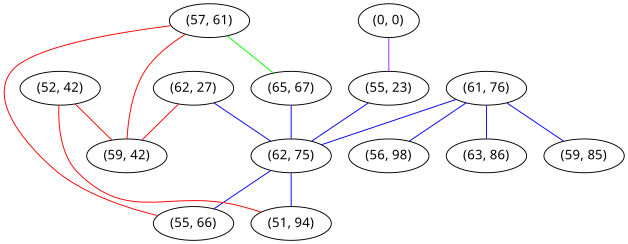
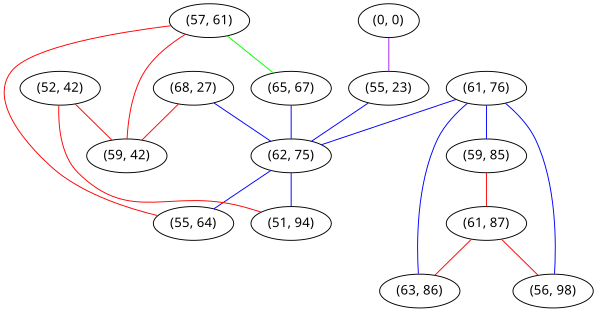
node "(62, 27)": label "(62, 27)" -> "(68, 27)"
node "(55, 66)": label "(55, 66)" -> "(55, 64)"
node "(61, 87)": added
